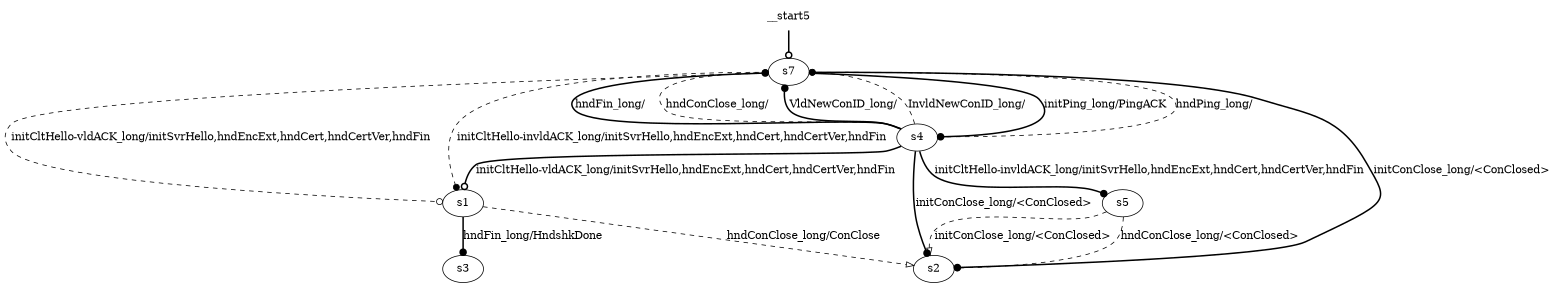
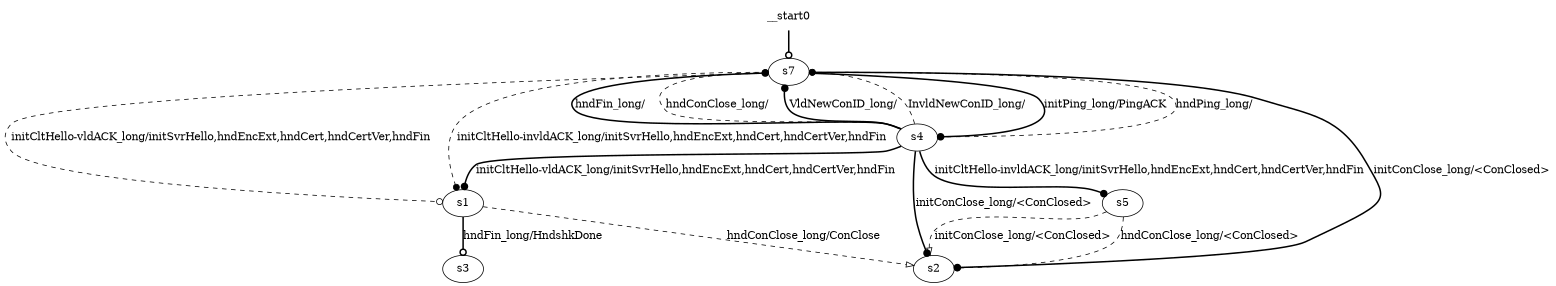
node "__start5": label "__start5" -> "__start0"
edge "s4" -> "s1": arrowhead odot -> dot
edge "s1" -> "s3": arrowhead dot -> odot
